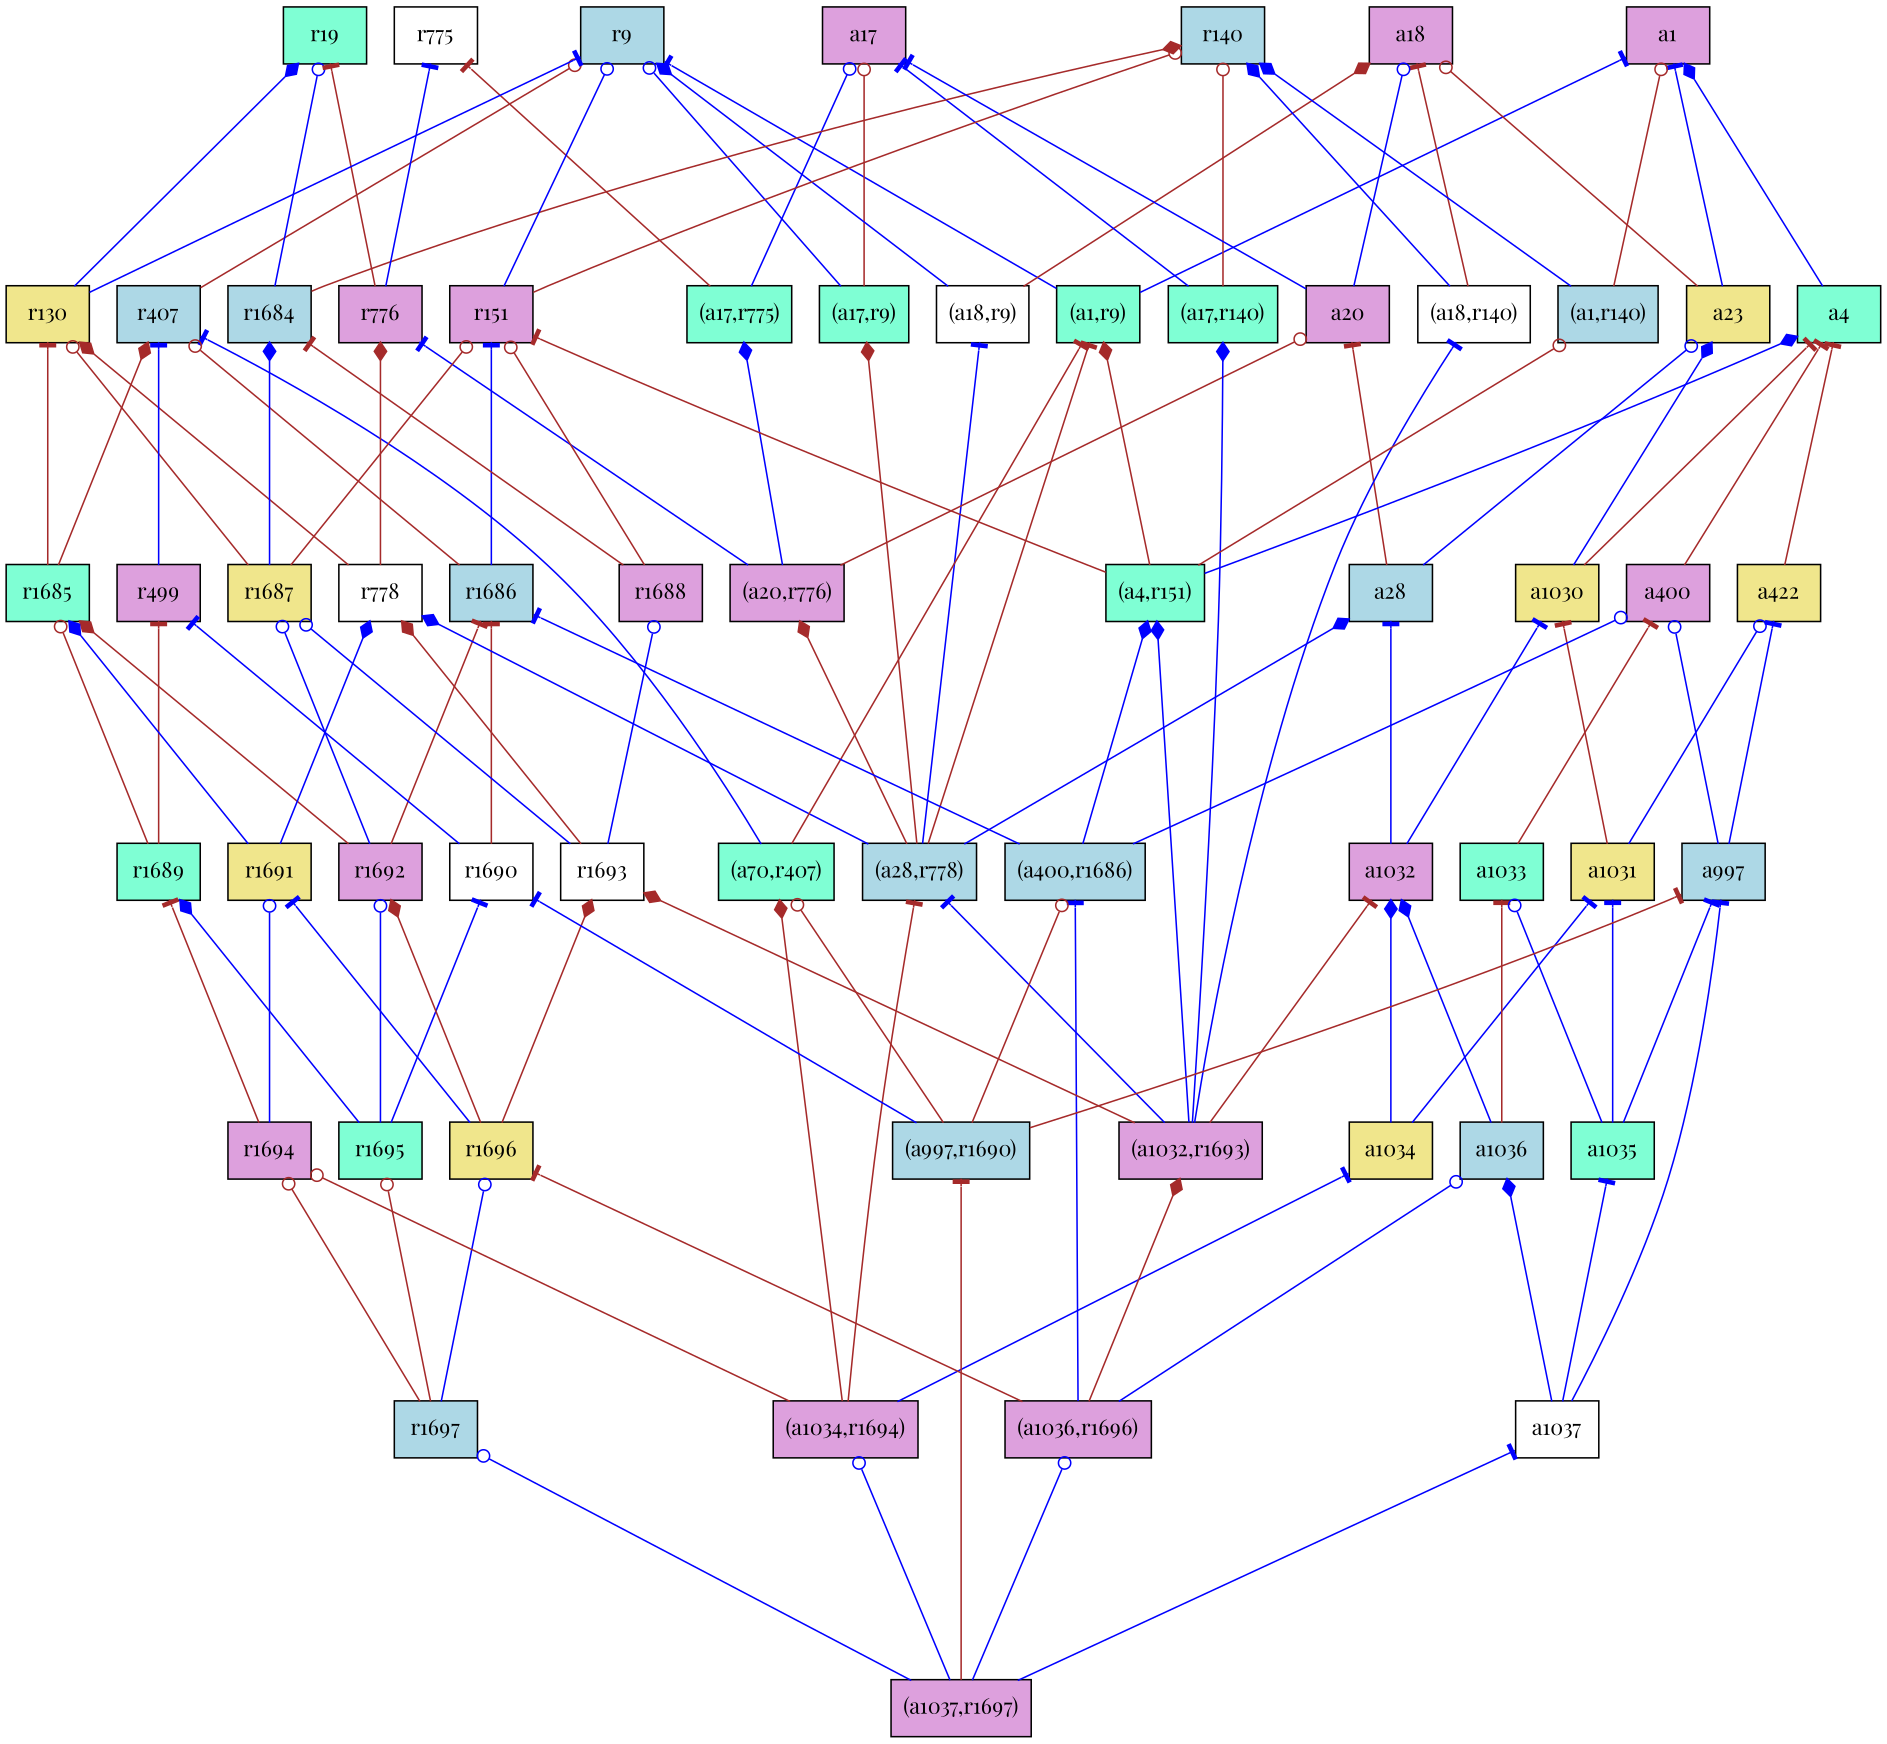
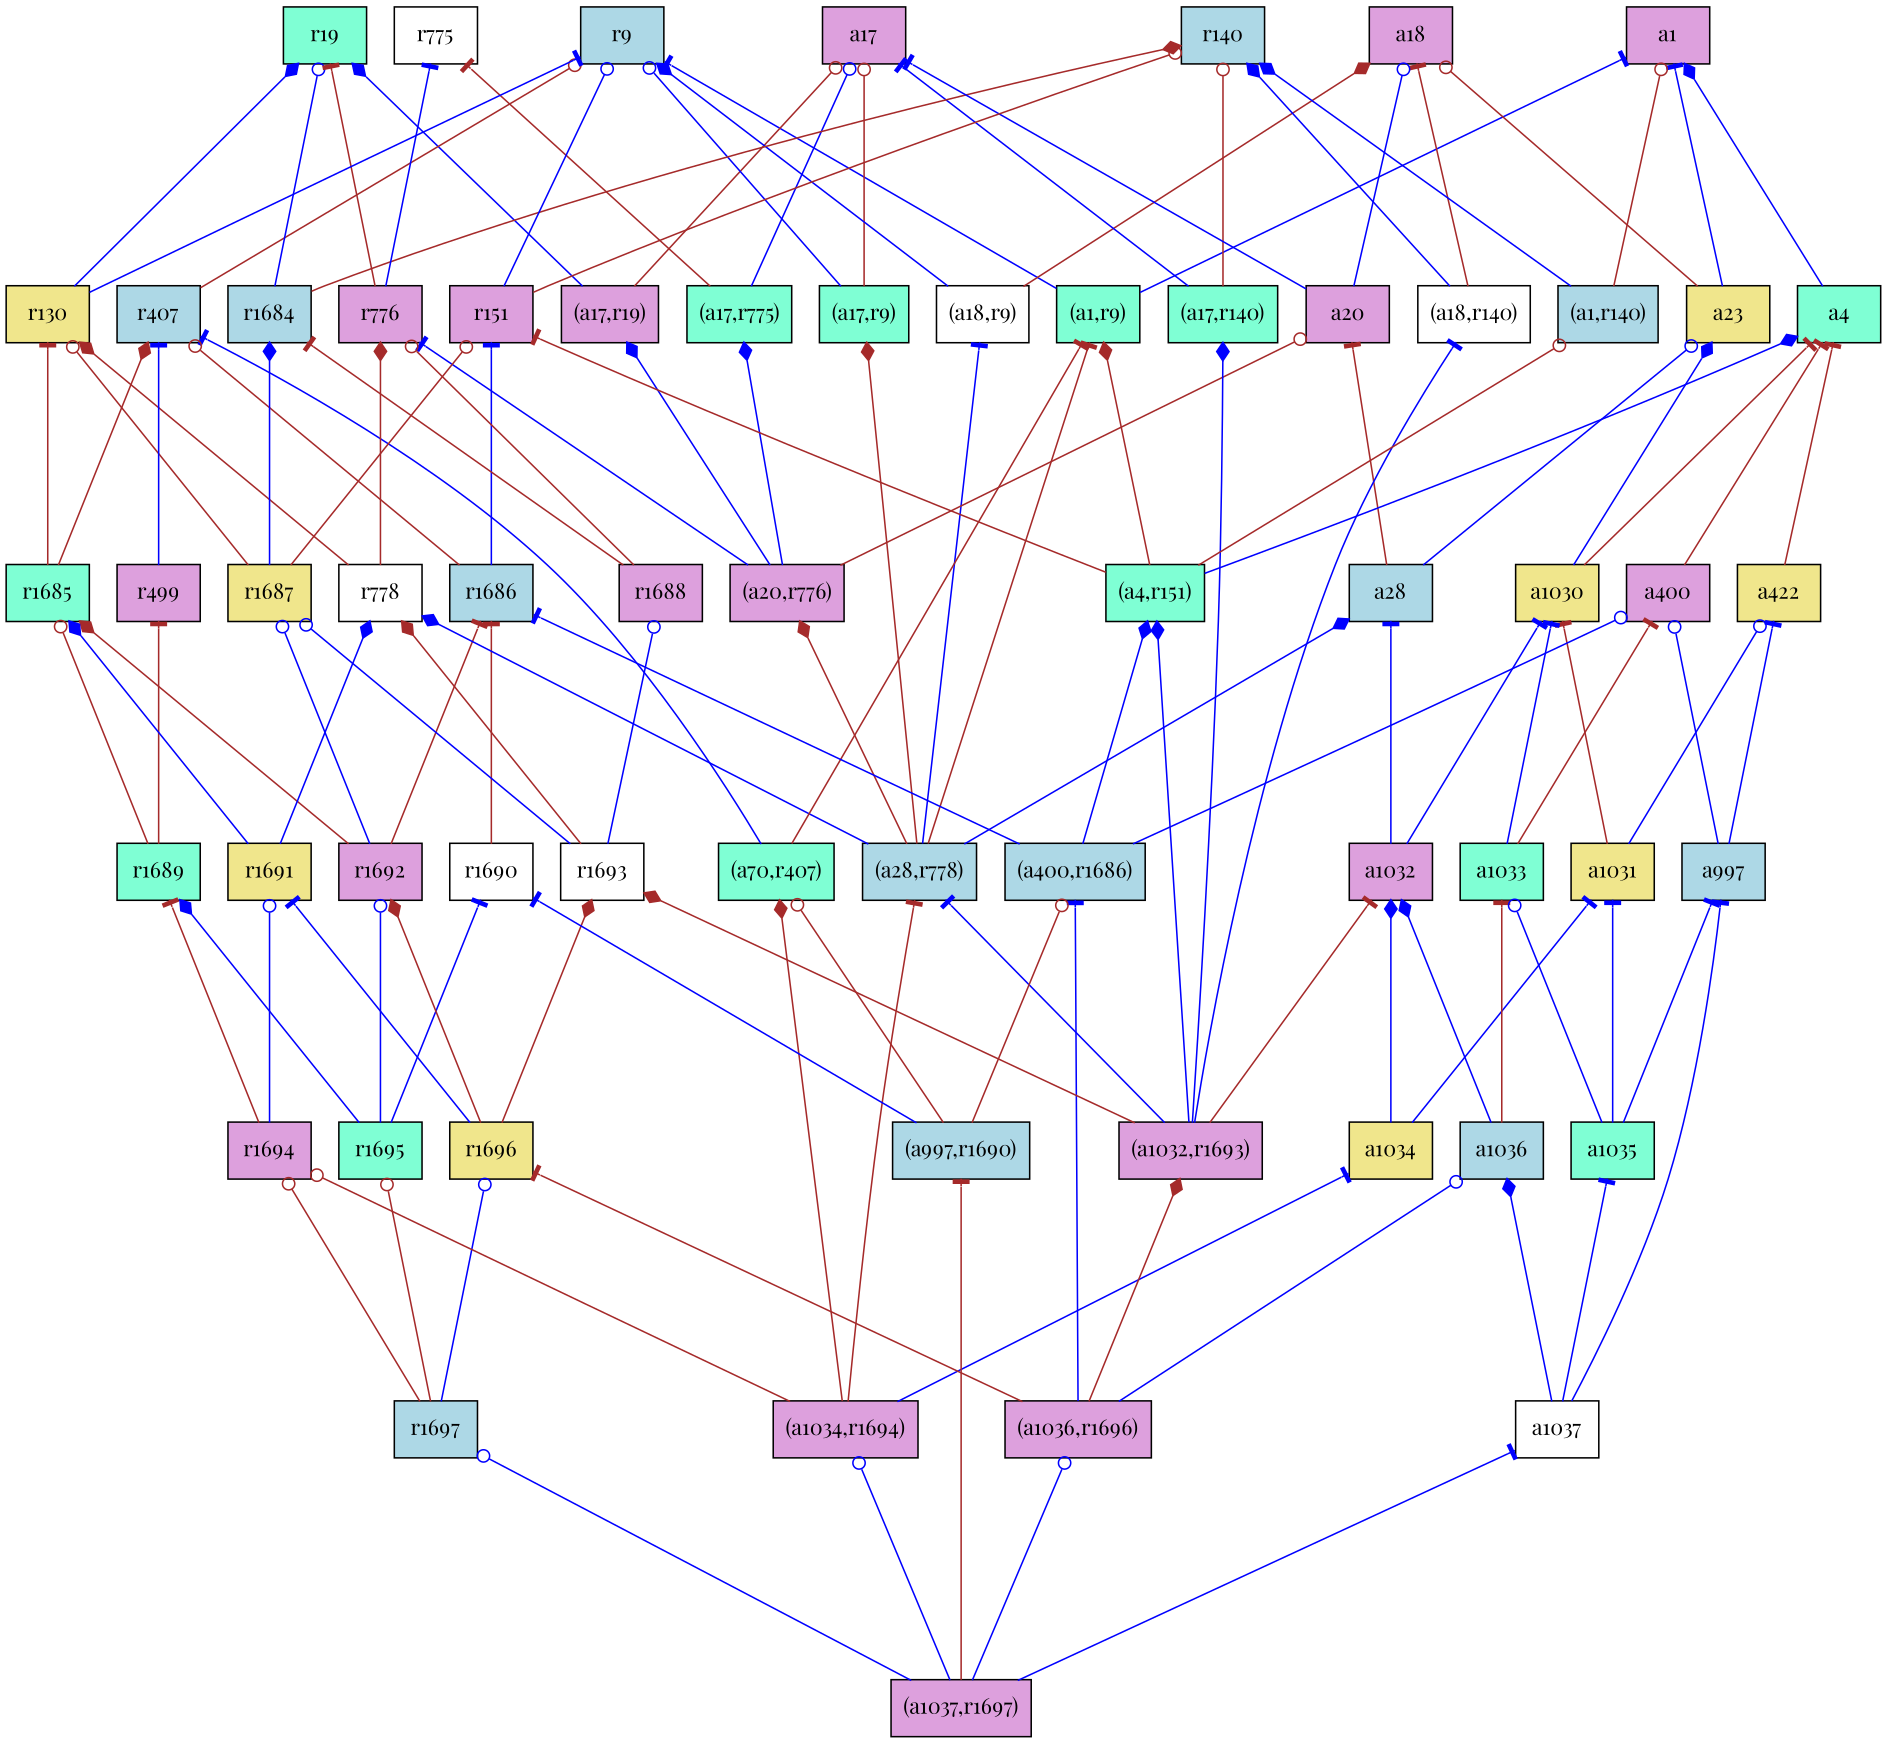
node "(a17,r19)": added
edge "r1688" -> "r151": now "r1688" -> "r776"
edge "a1033" -> "a1030": added
edge "r1690" -> "r499": removed
edge "(a997,r1690)" -> "a997": removed
